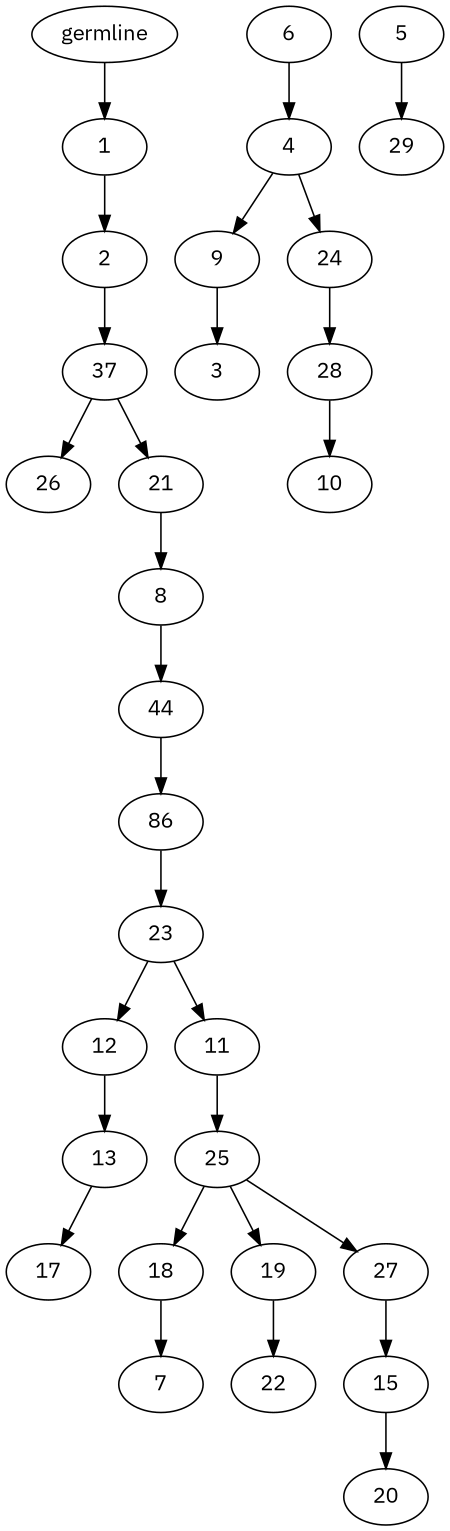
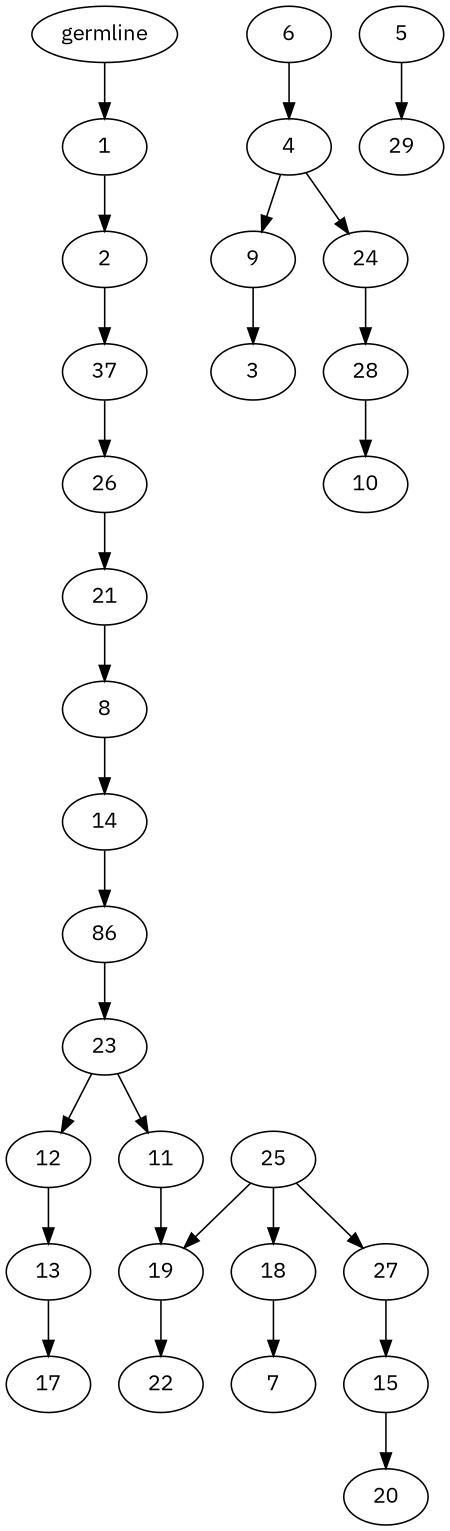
edge "37" -> "21": now "26" -> "21"
node "44": label "44" -> "14"
edge "11" -> "25": now "11" -> "19"
